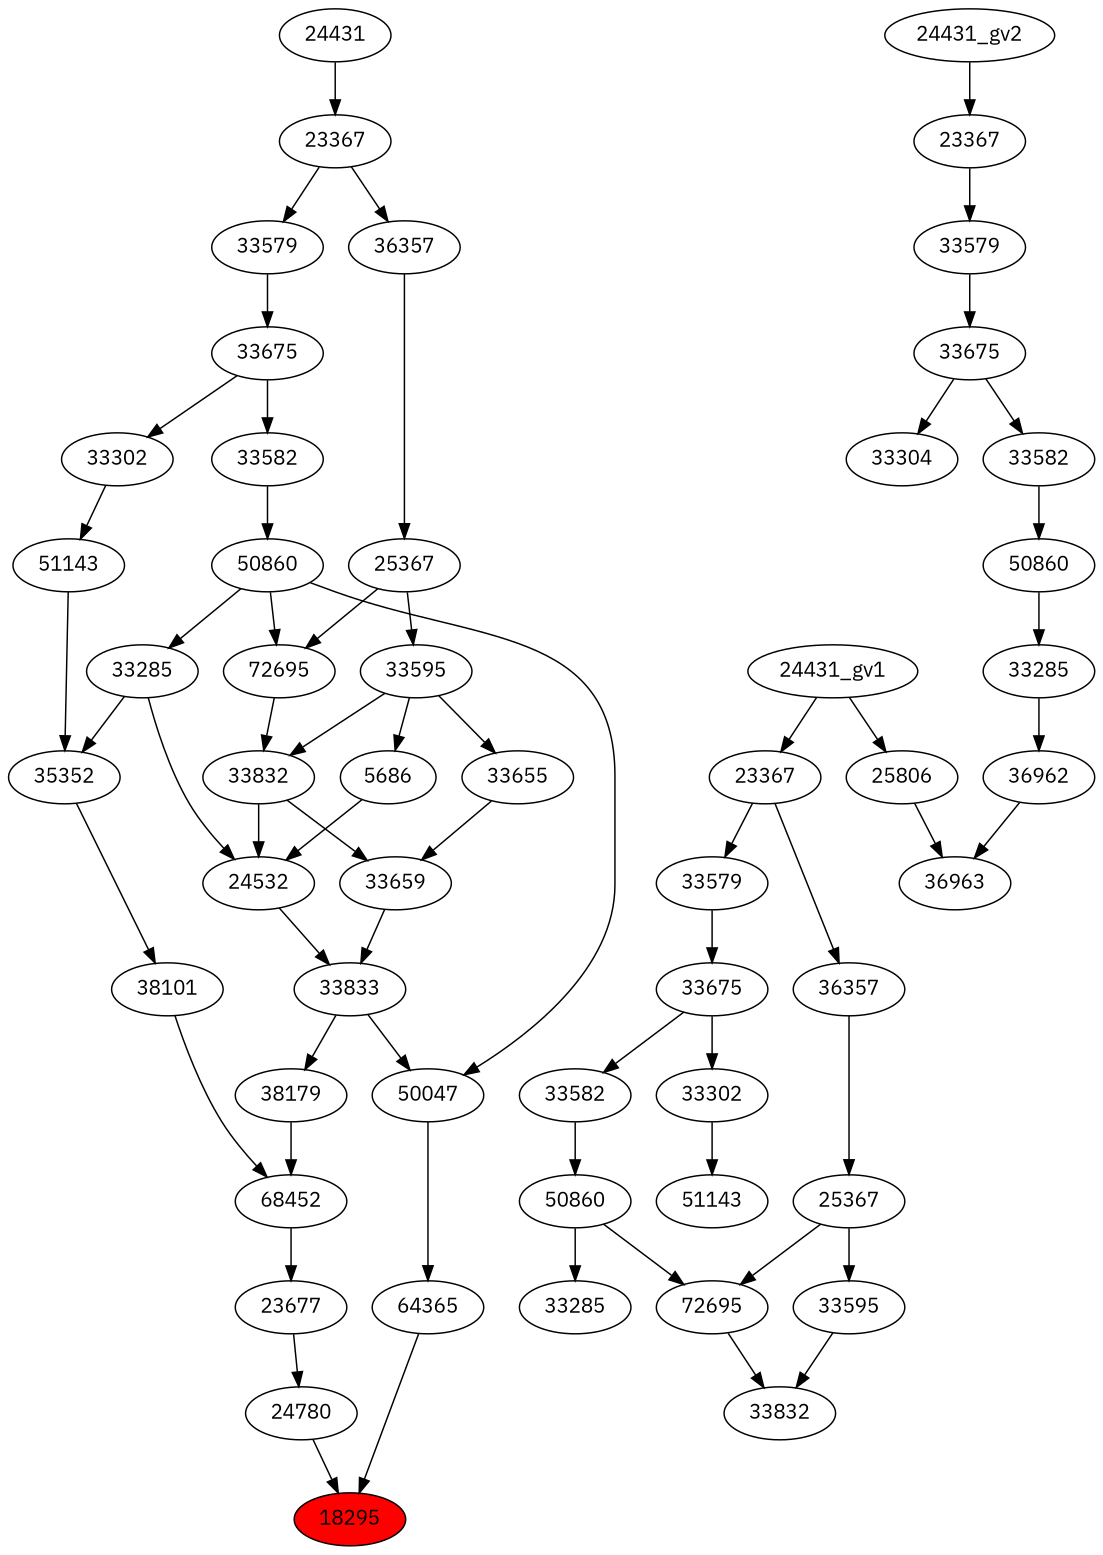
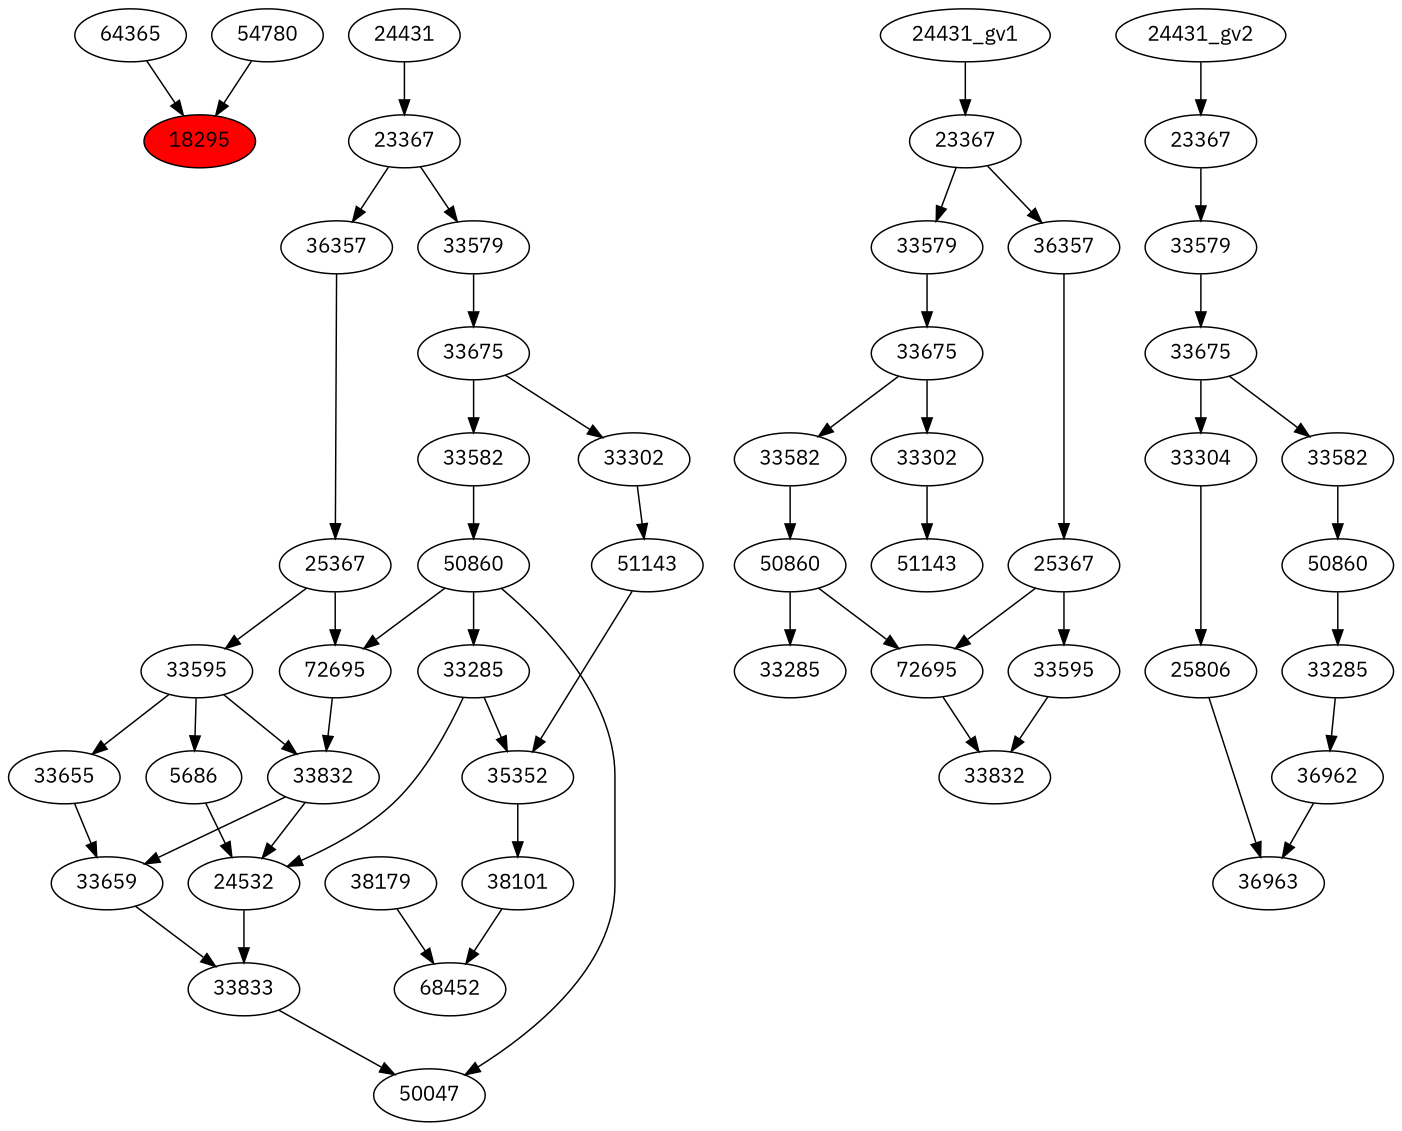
edge "24431_gv1" -> "25806": now "33304" -> "25806"
edge "33833" -> "38179": removed
edge "50047" -> "64365": removed
node "23677": removed
node "24780": label "24780" -> "54780"
